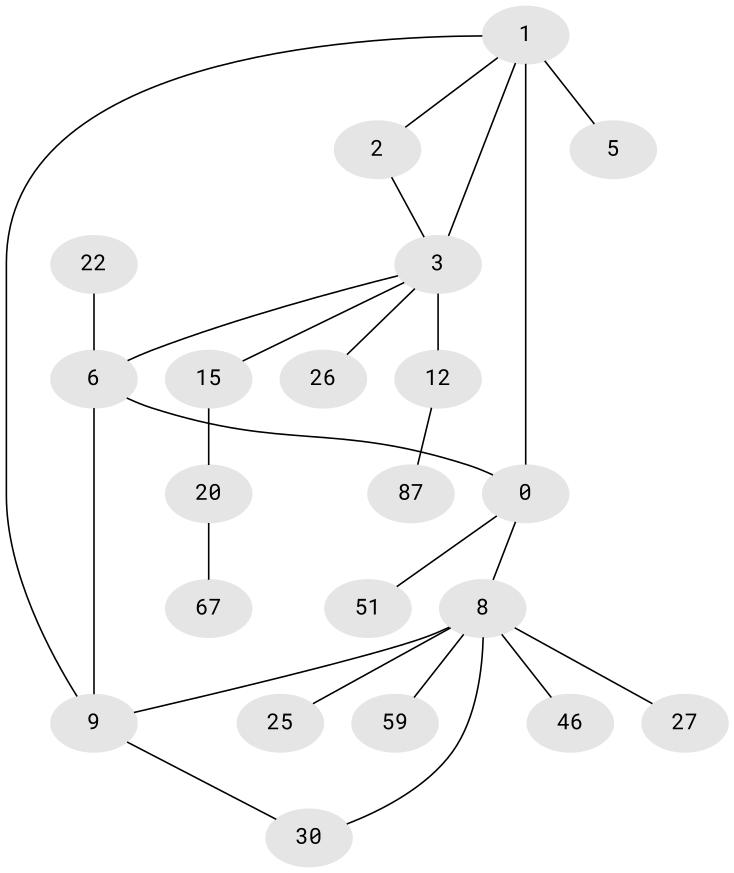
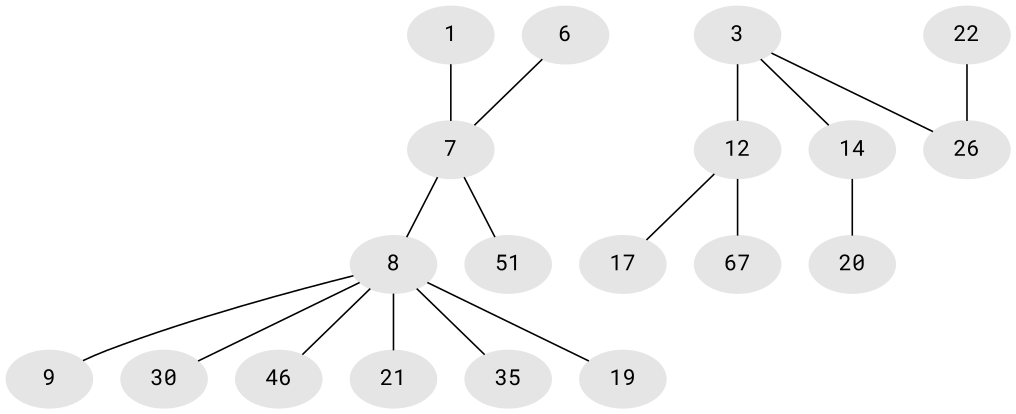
edge "1" -- "3": removed
node "2": removed
node "5": removed
edge "1" -- "9": removed
edge "3" -- "6": removed
edge "22" -- "6": now "22" -- "26"
node "15": label "15" -> "14"
node "87": label "87" -> "17"
node "0": label "0" -> "7"
edge "6" -- "9": removed
edge "20" -- "67": now "12" -- "67"
node "25": label "25" -> "35"
node "59": label "59" -> "19"
node "27": label "27" -> "21"
edge "9" -- "30": removed
